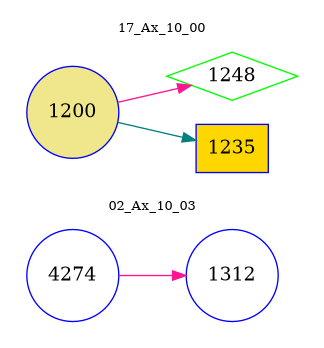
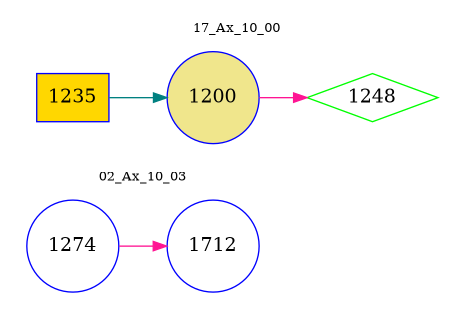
edge "1200" -> "1235": reversed
node "4274": label "4274" -> "1274"
node "1312": label "1312" -> "1712"
